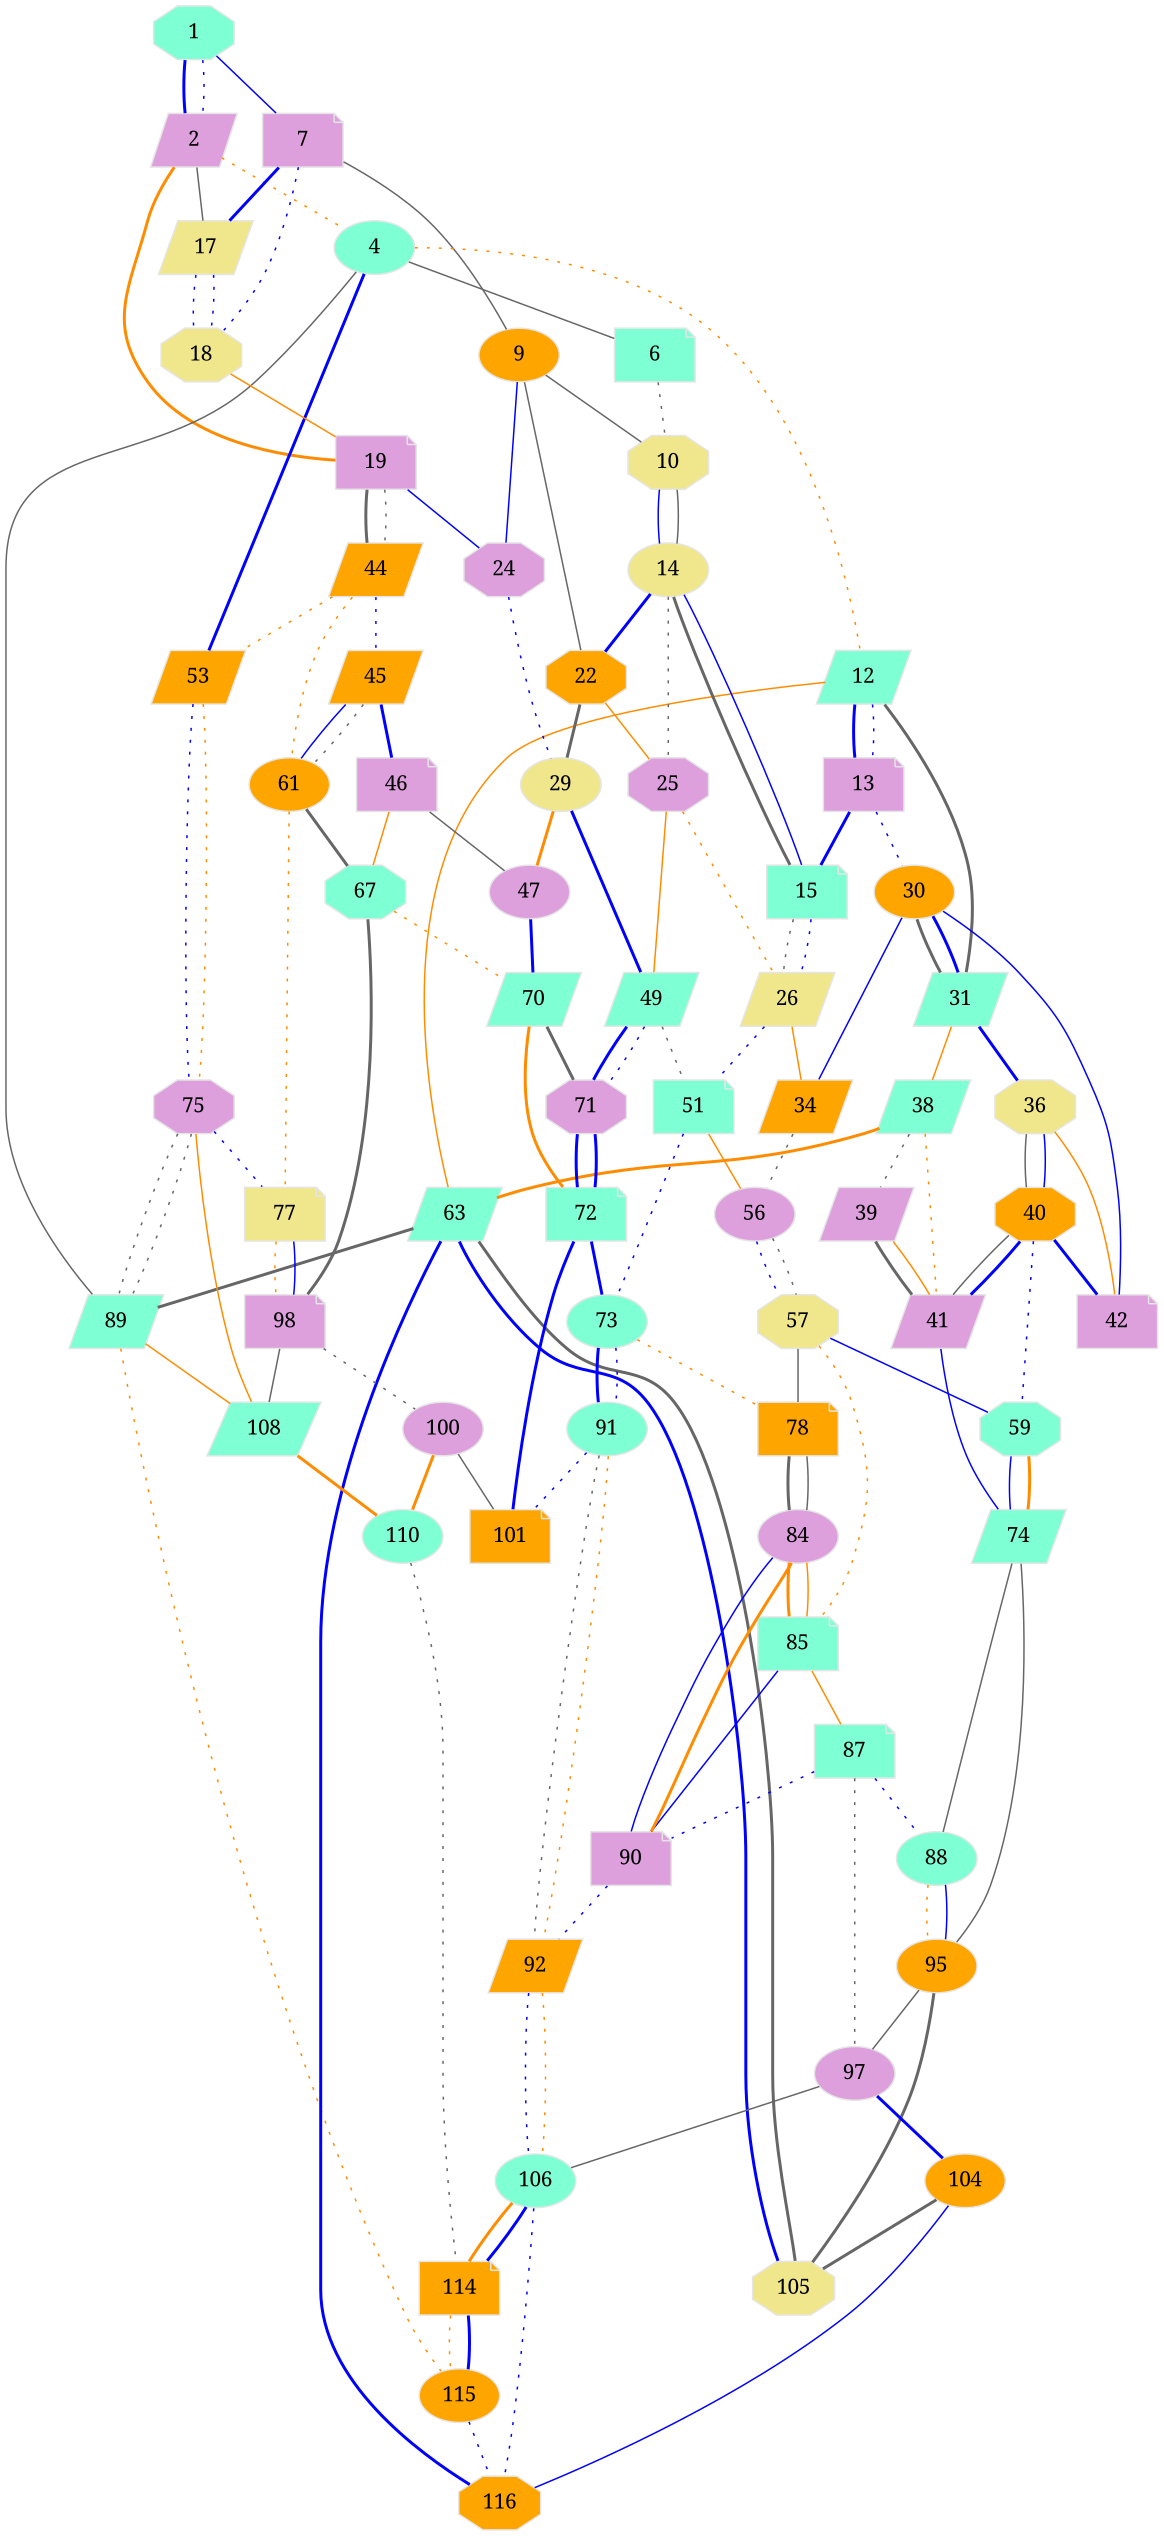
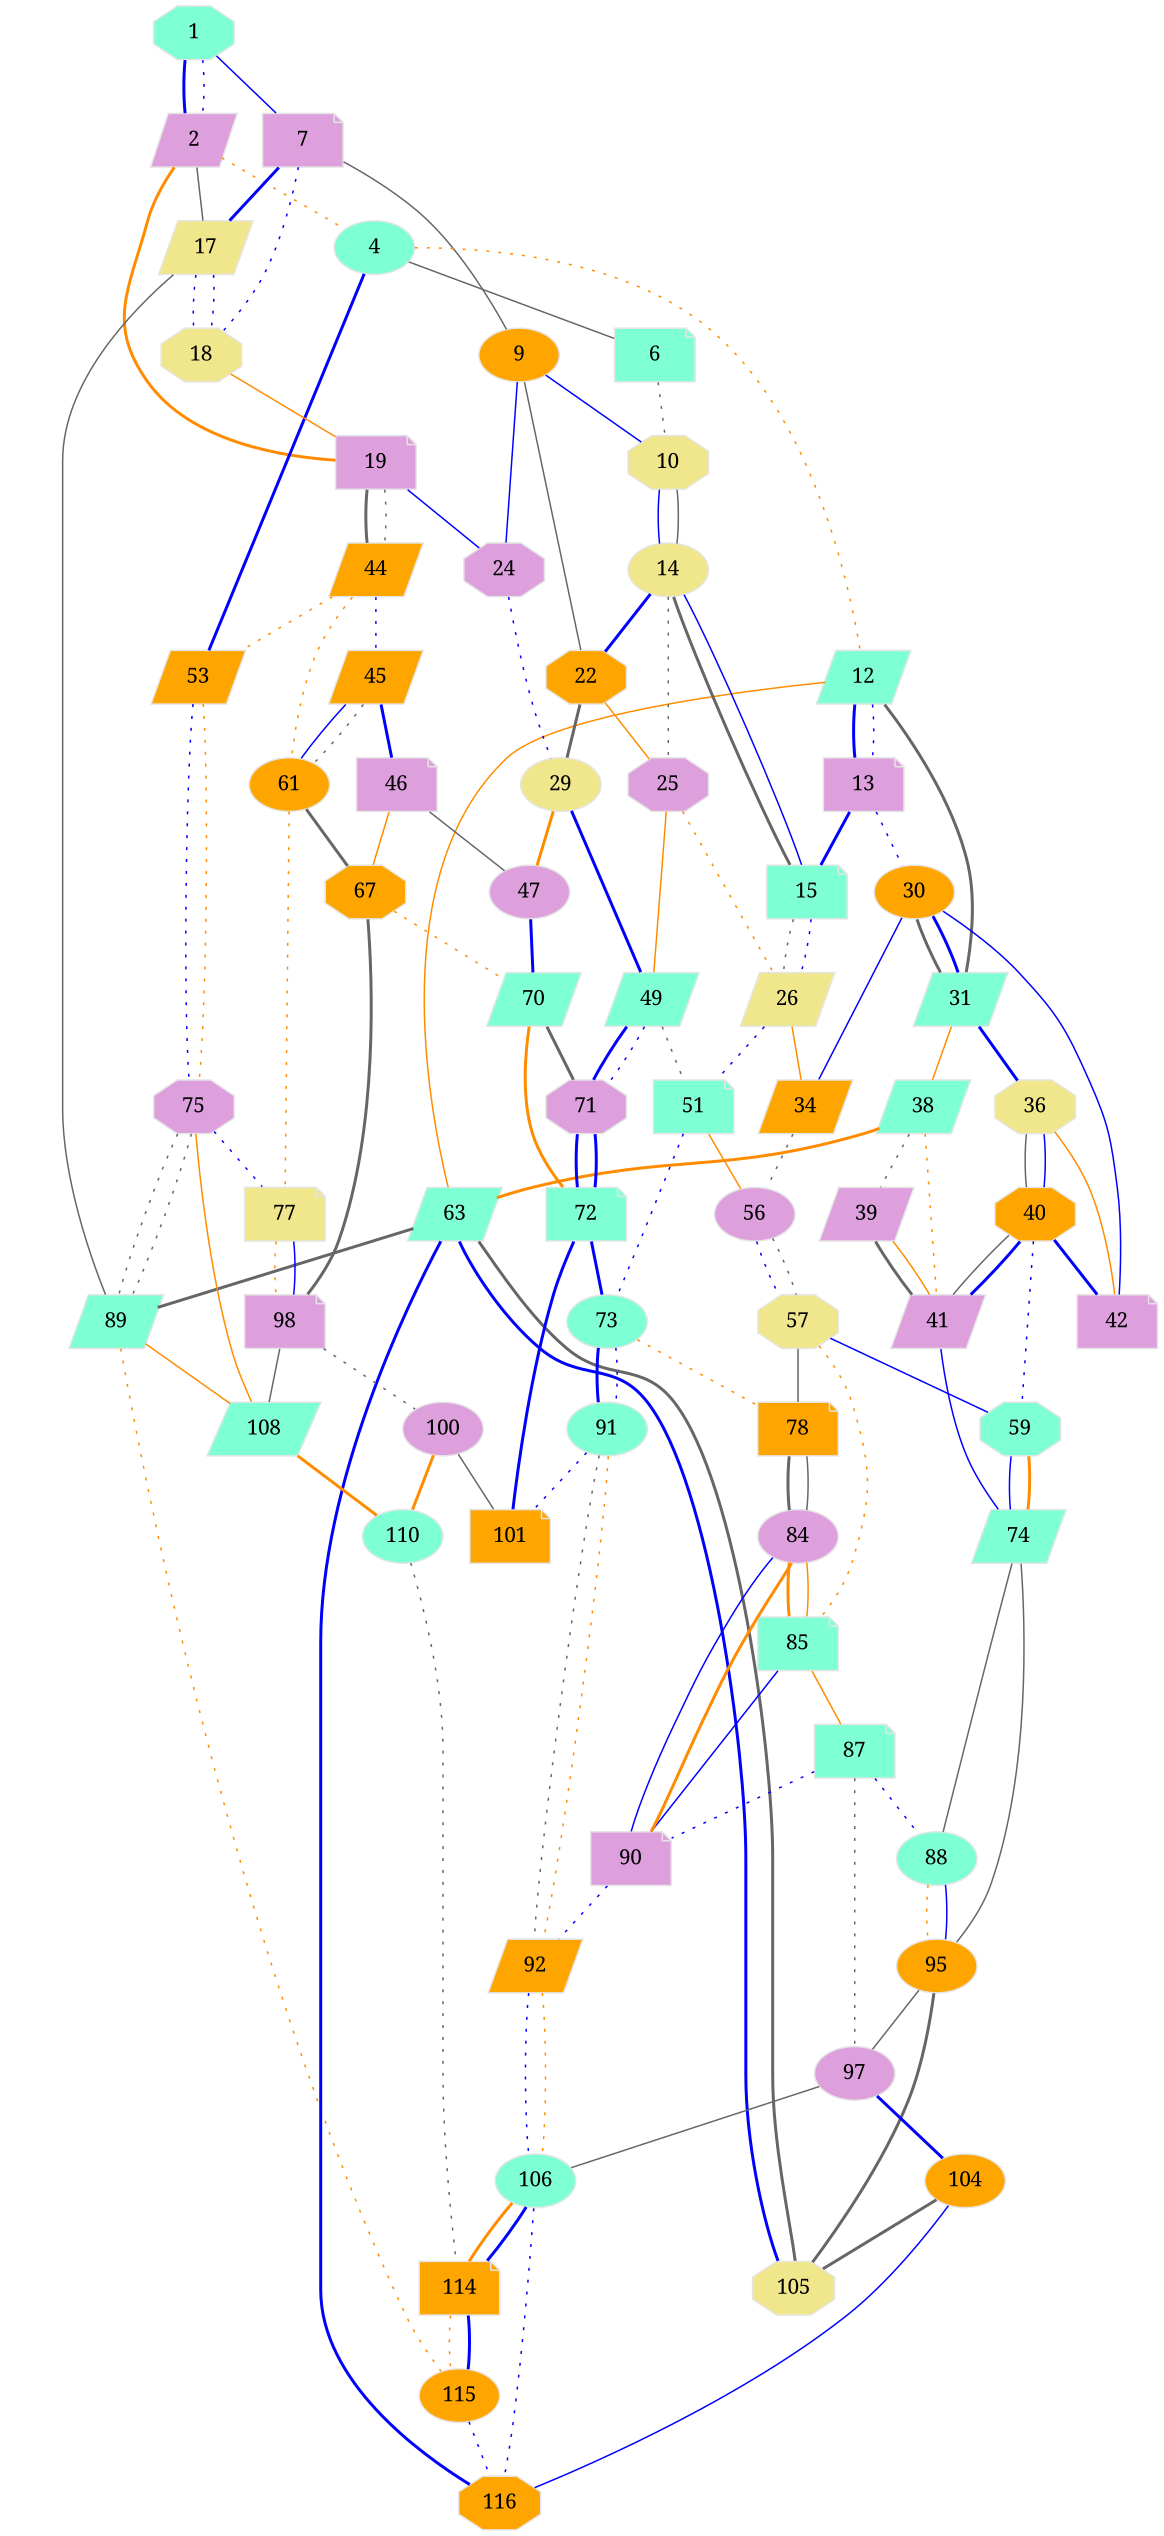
edge "9" -- "10": color gray40 -> blue
edge "4" -- "89": now "17" -- "89"
node "67": fillcolor aquamarine -> orange
